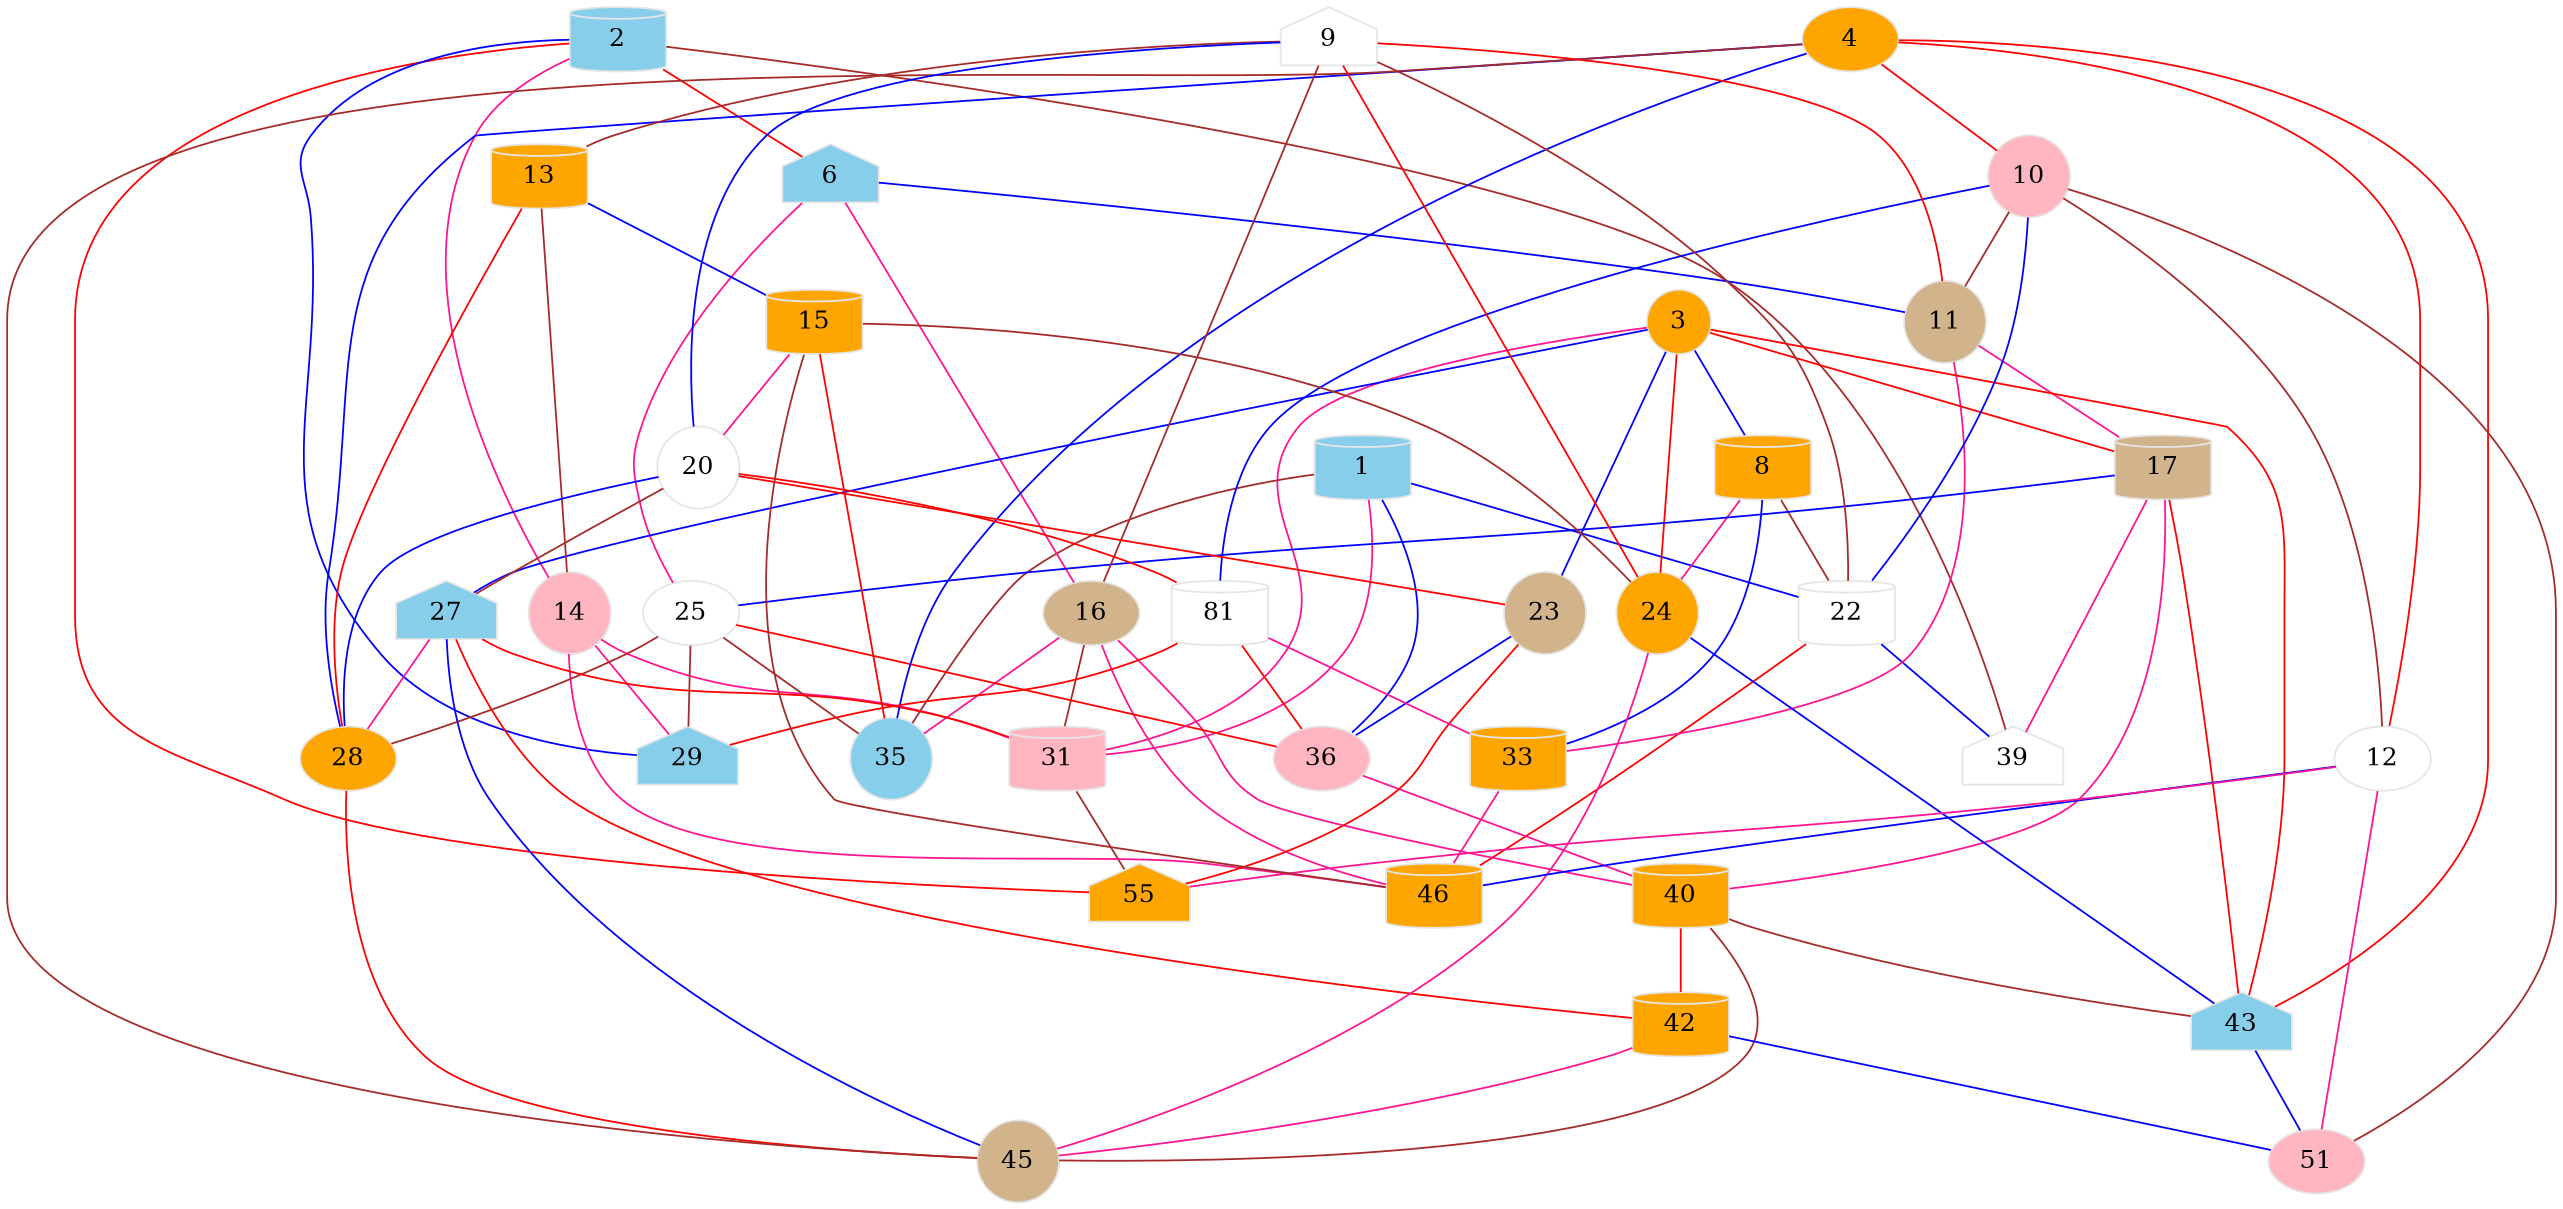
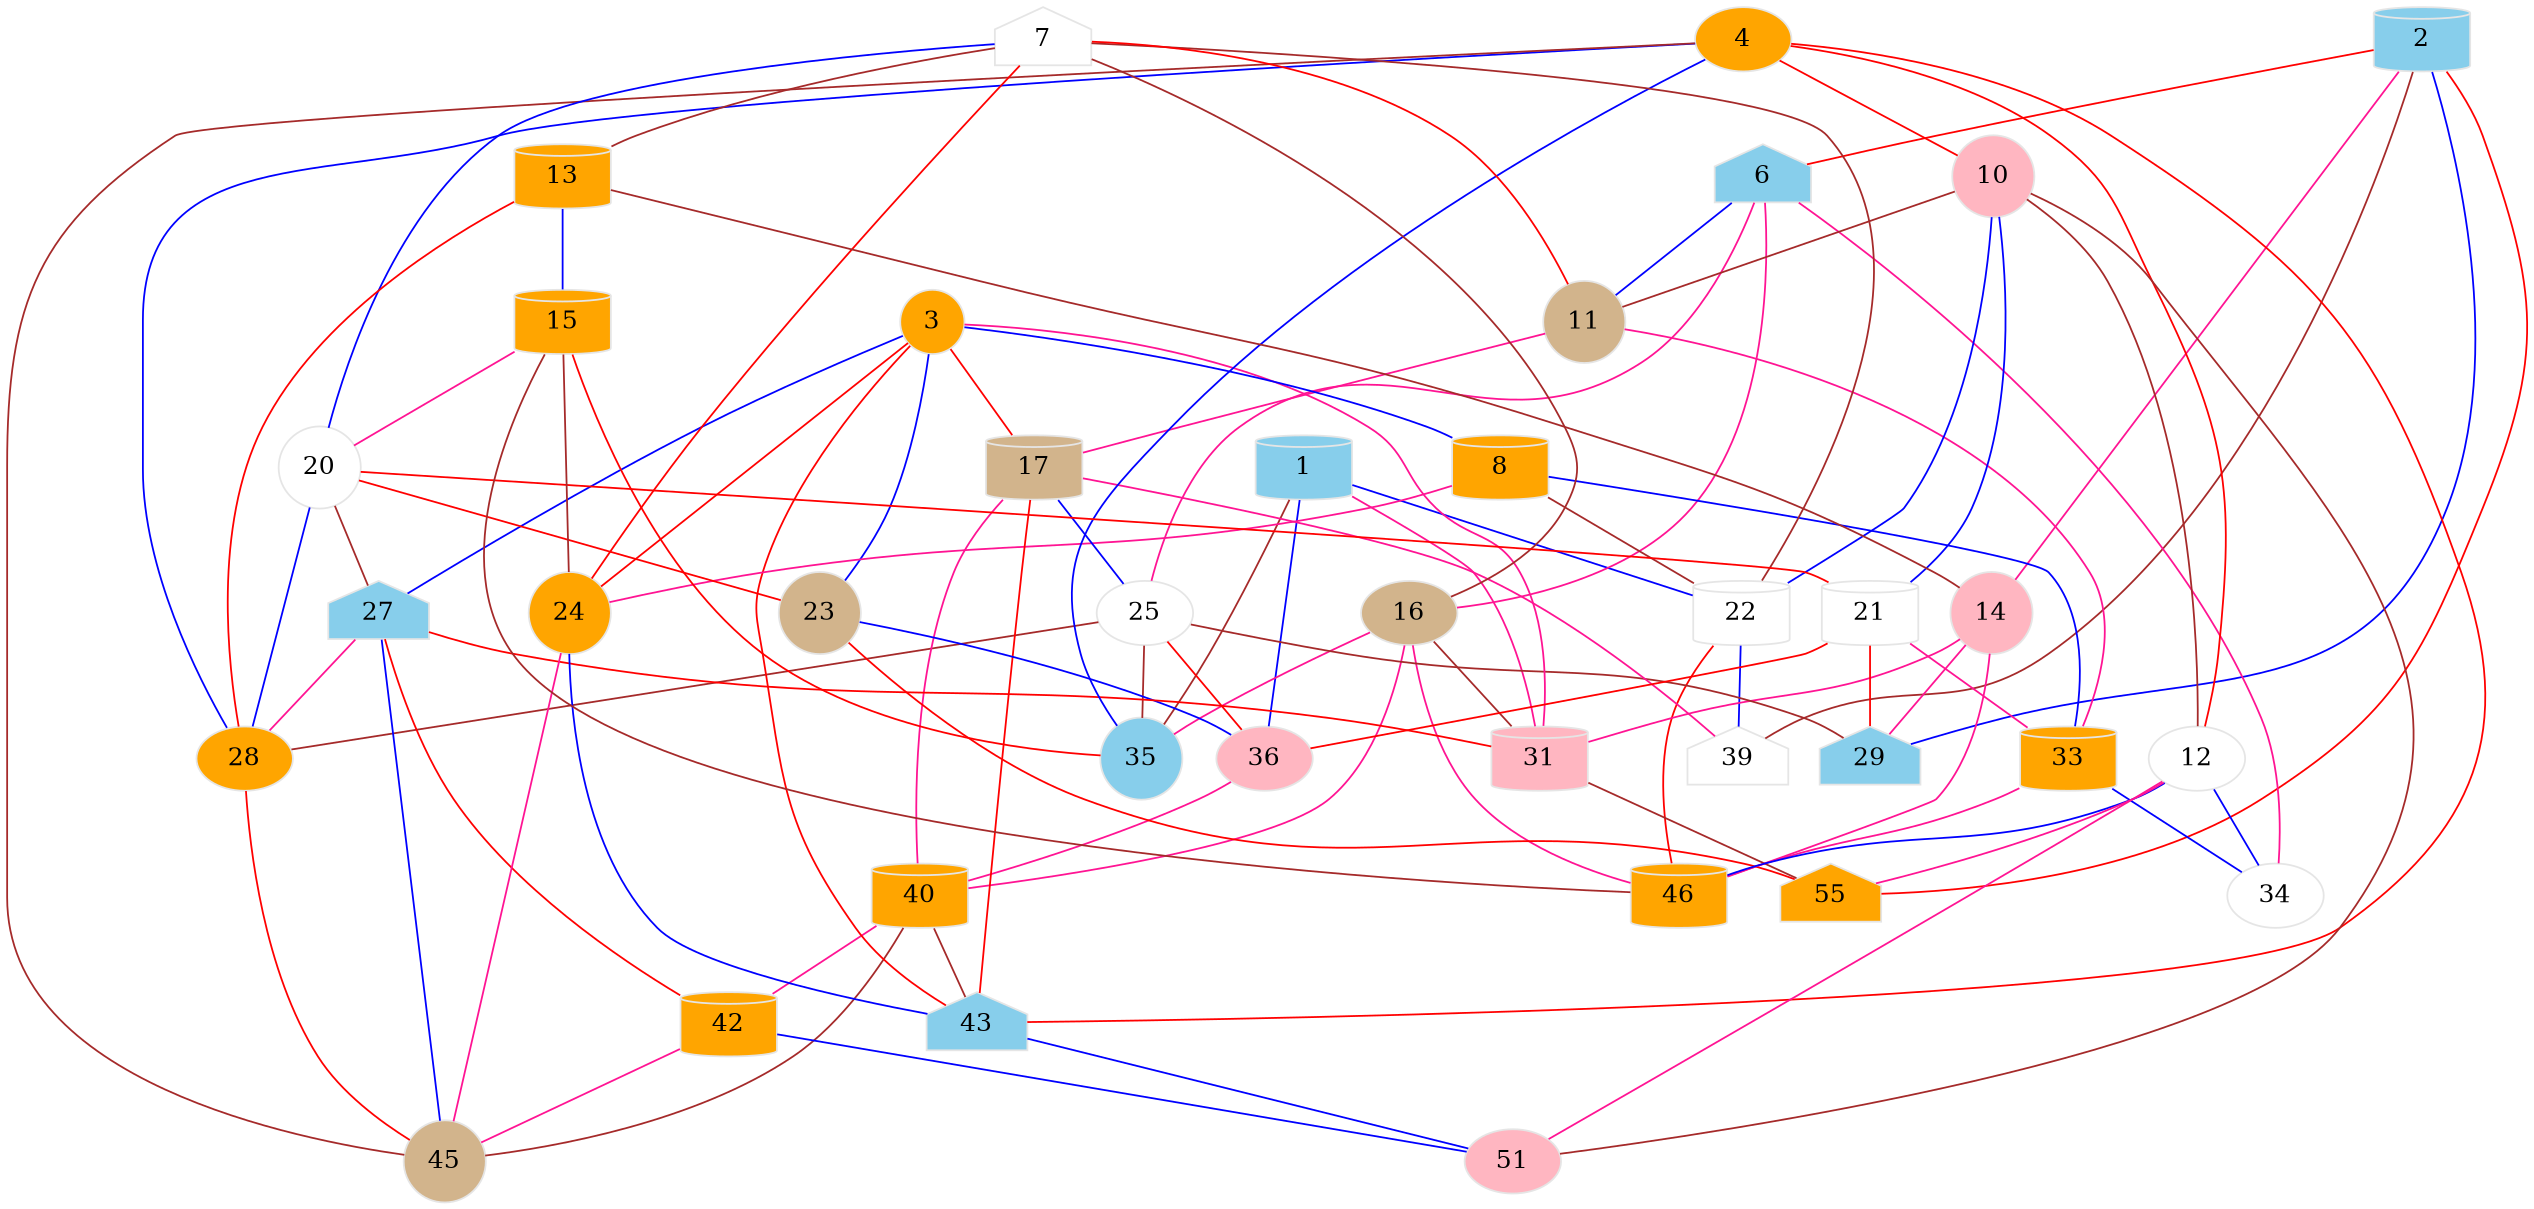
node "9": label "9" -> "7"
node "81": label "81" -> "21"
node "34": added
edge "40" -- "42": color red -> deeppink
